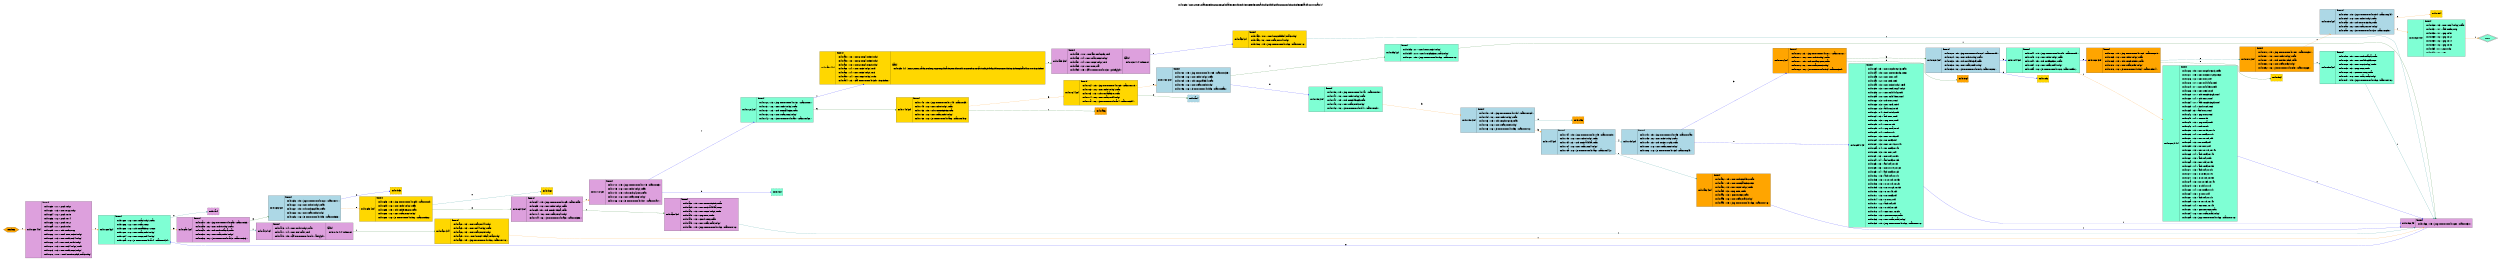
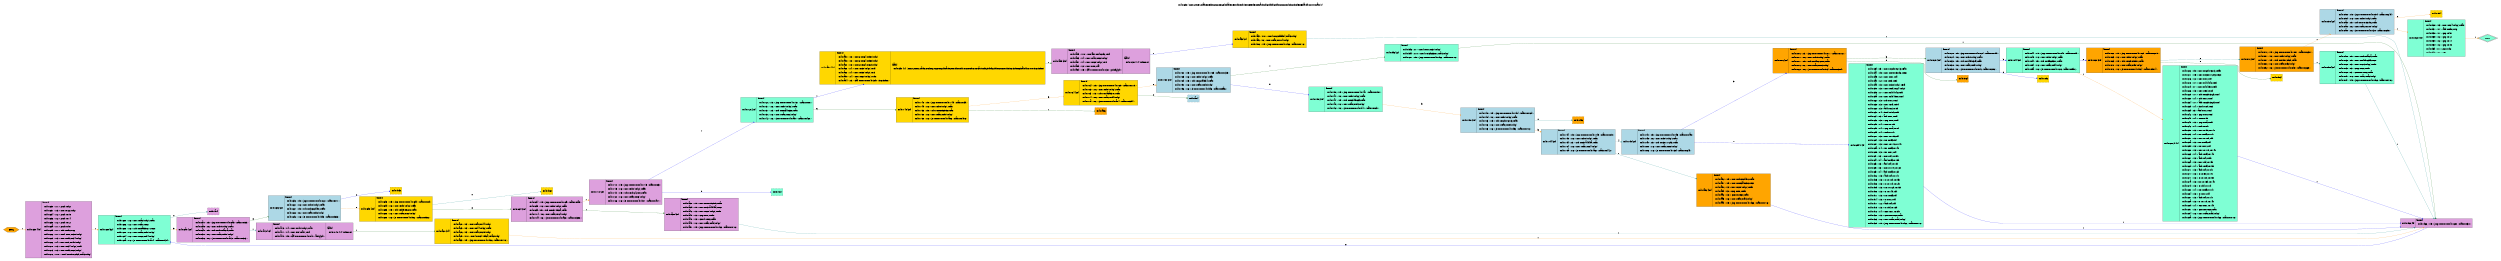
node "Desktop": label "Desktop" -> "Entry"
